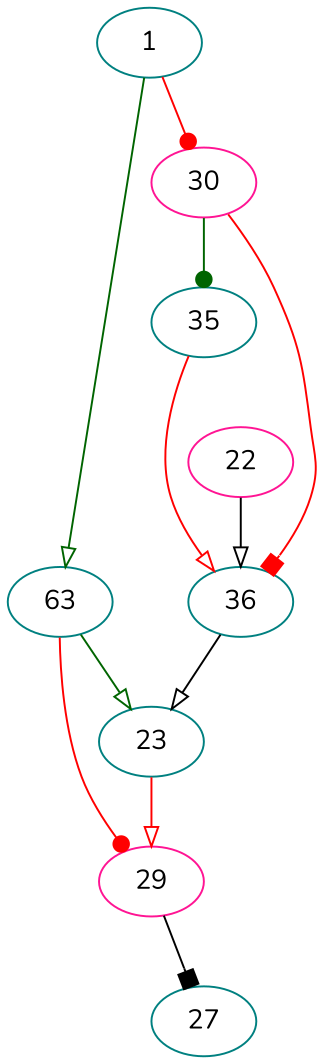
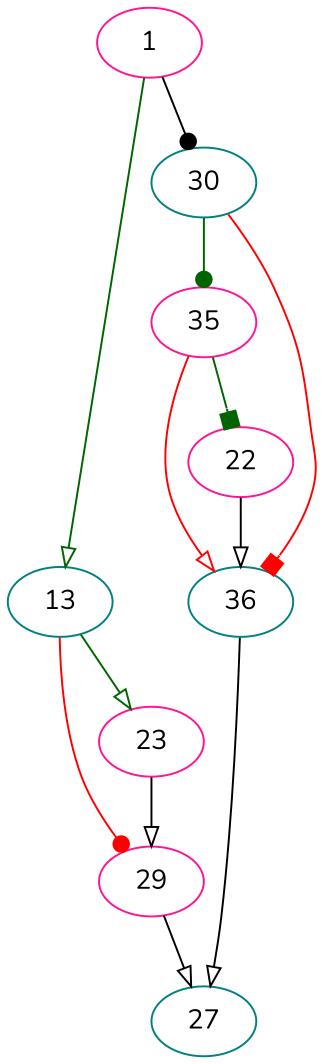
node "1": color teal -> deeppink
edge "1" -> "30": color red -> black
node "30": color deeppink -> teal
node "35": color teal -> deeppink
edge "35" -> "22": added
node "63": label "63" -> "13"
edge "36" -> "23": now "36" -> "27"
node "23": color teal -> deeppink
edge "23" -> "29": color red -> black
edge "29" -> "27": arrowhead box -> onormal
